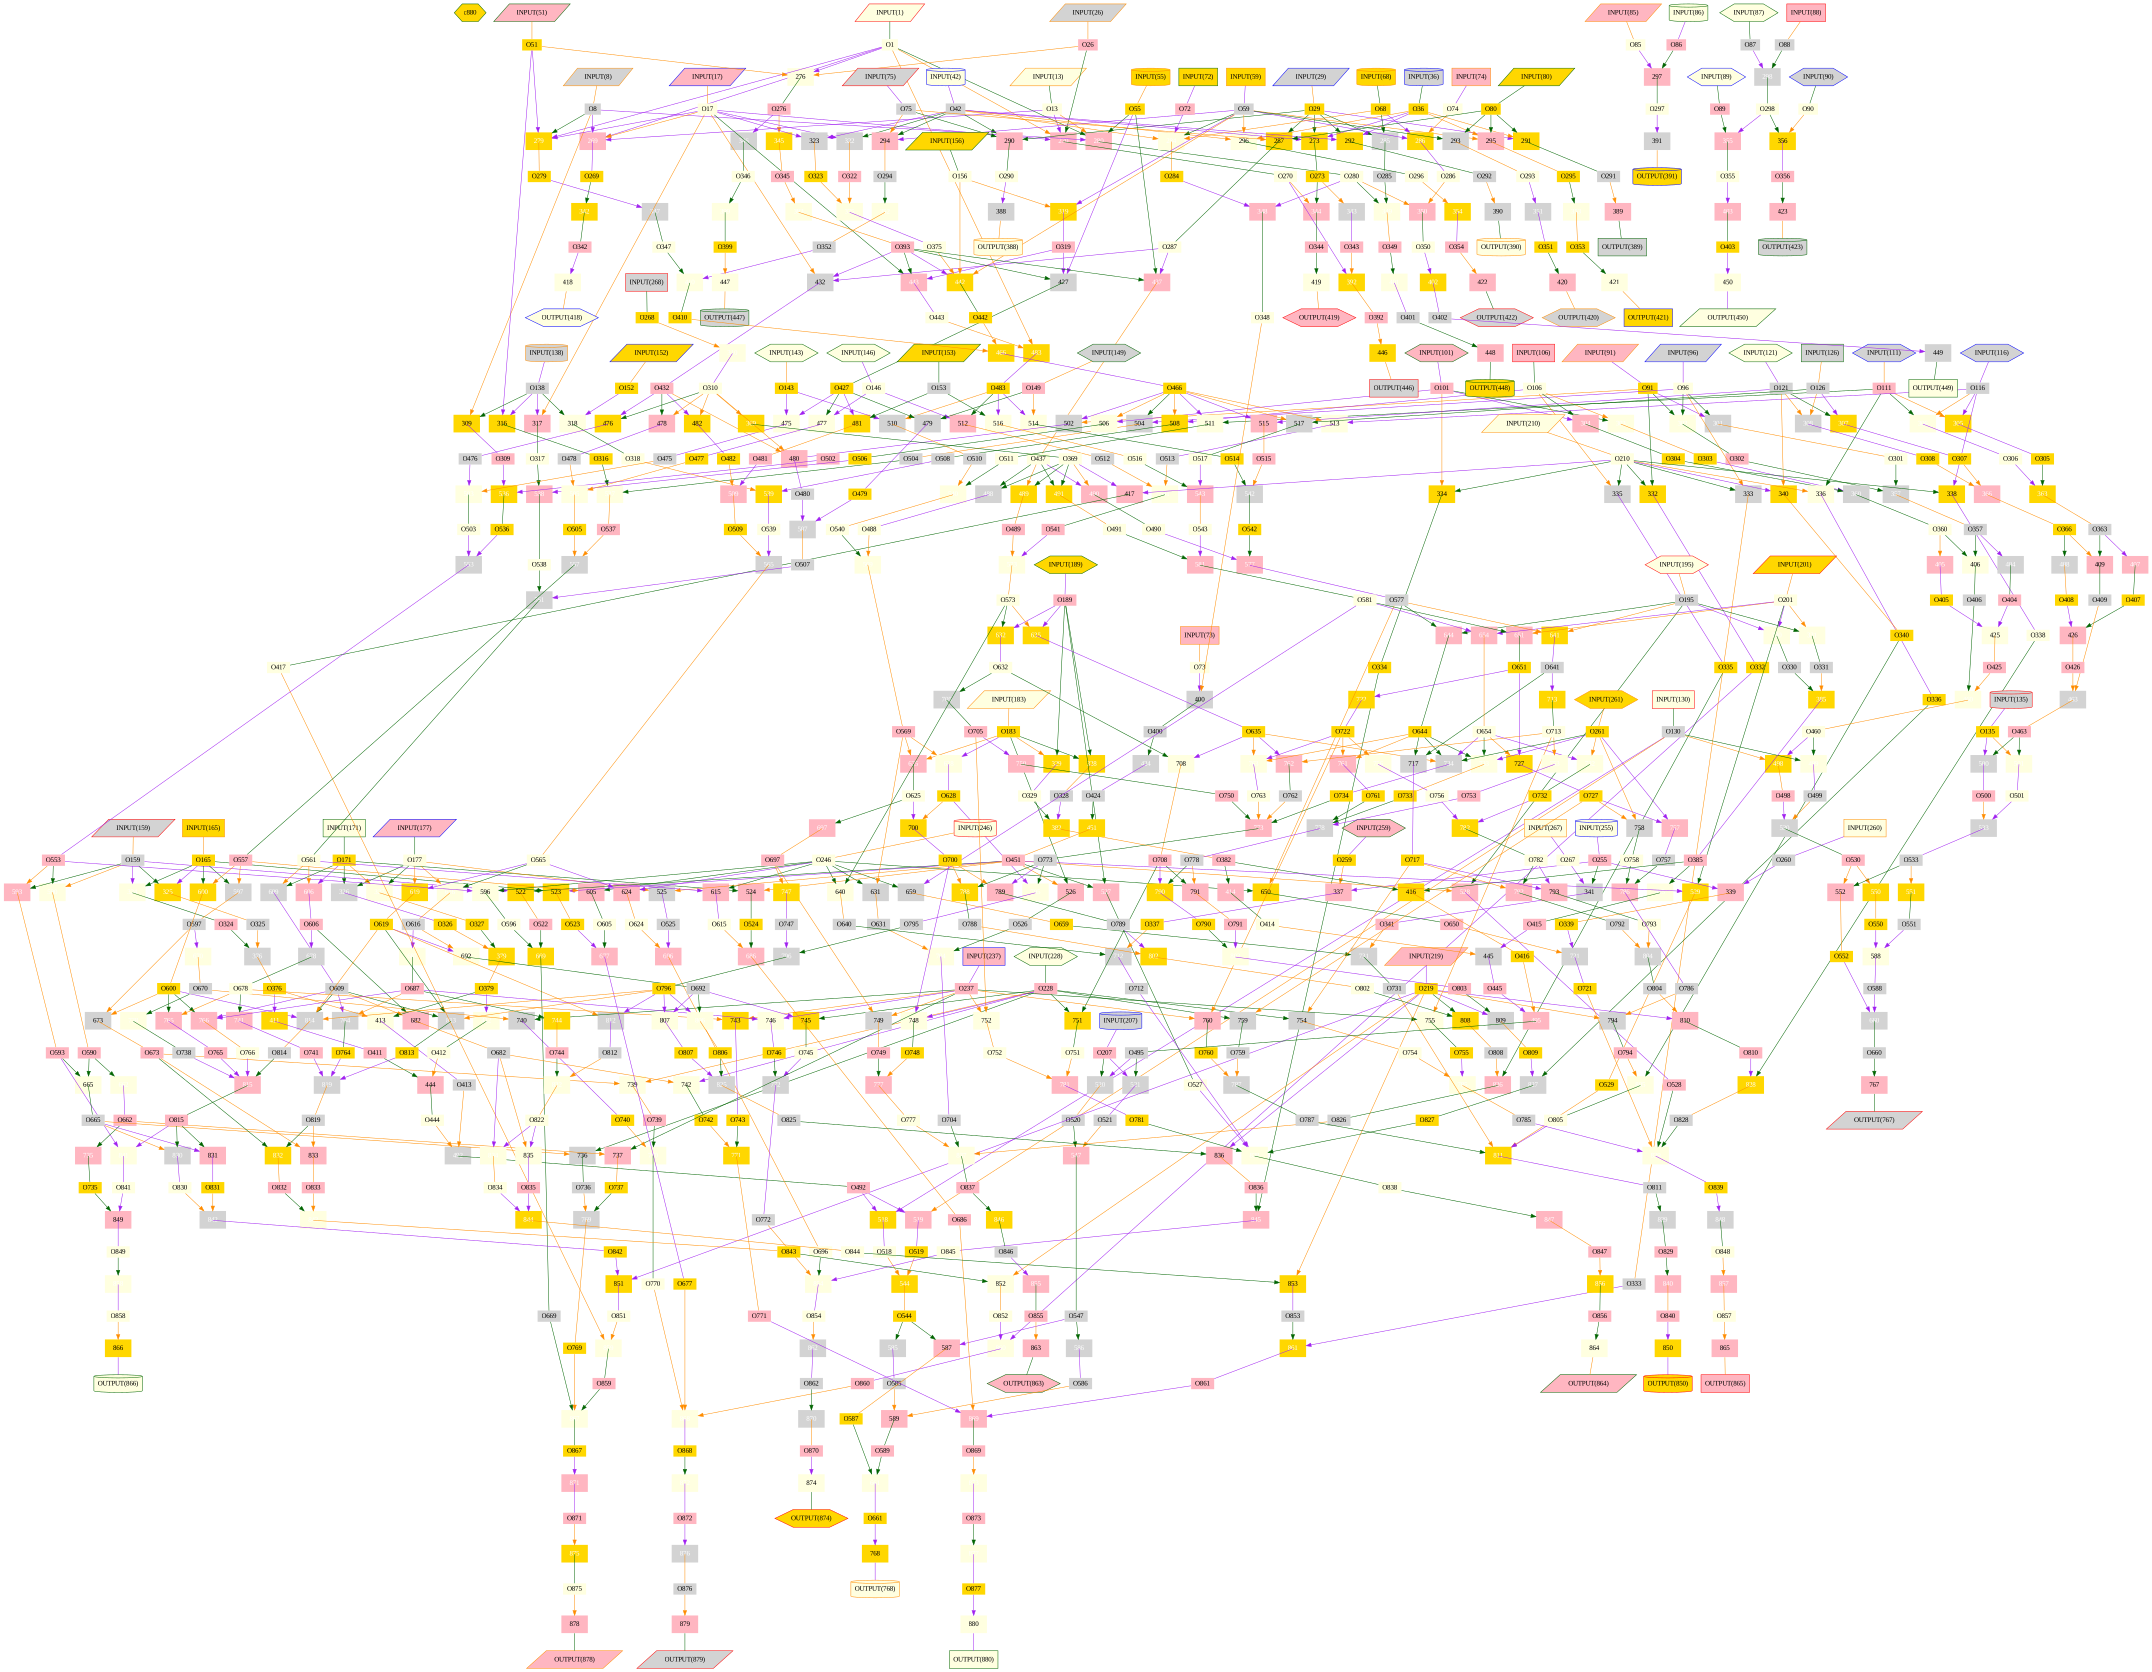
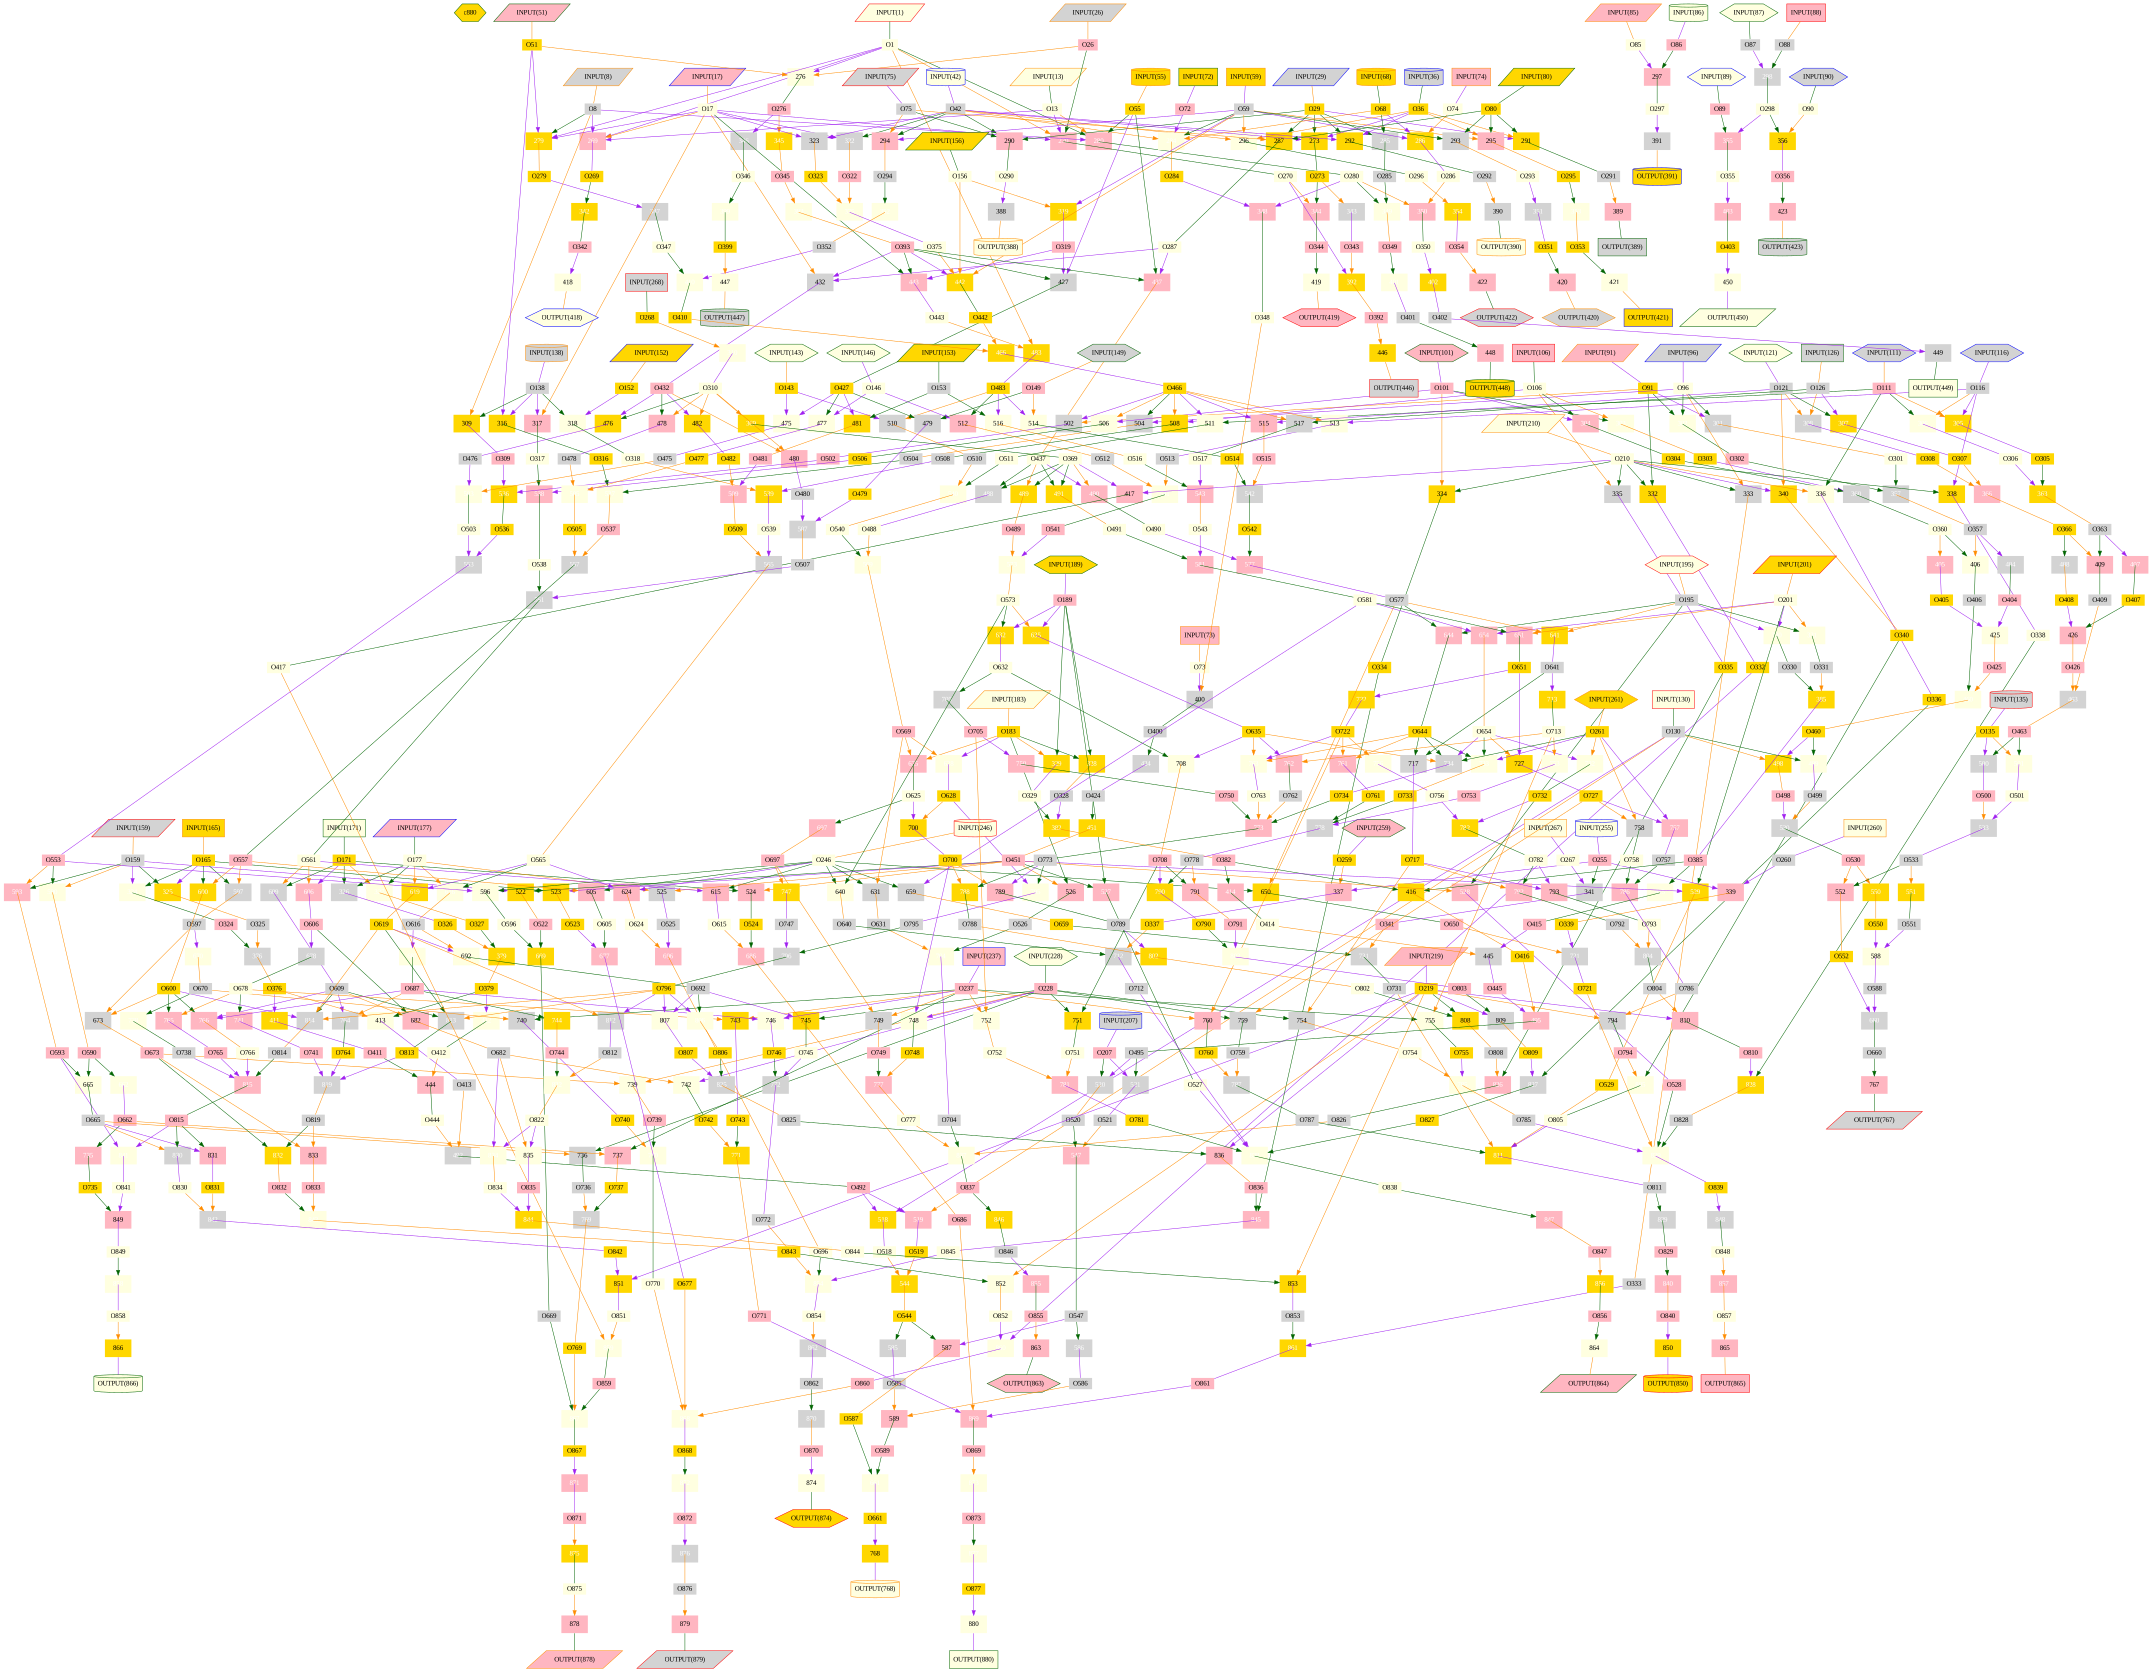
edge "502" -- "480": now "502" -- "O502"
edge "O357" -> "406": color darkgreen -> darkorange
node "O460": fillcolor lightyellow -> gold
